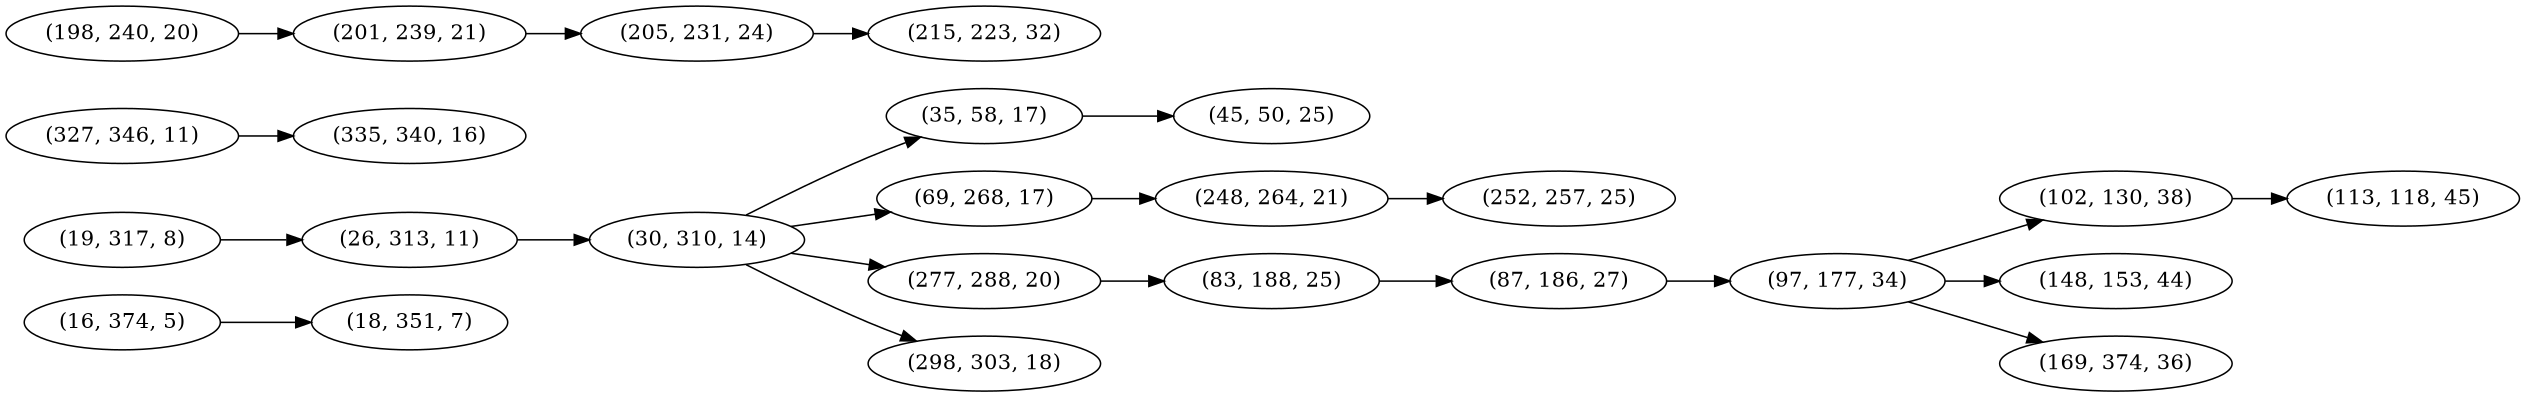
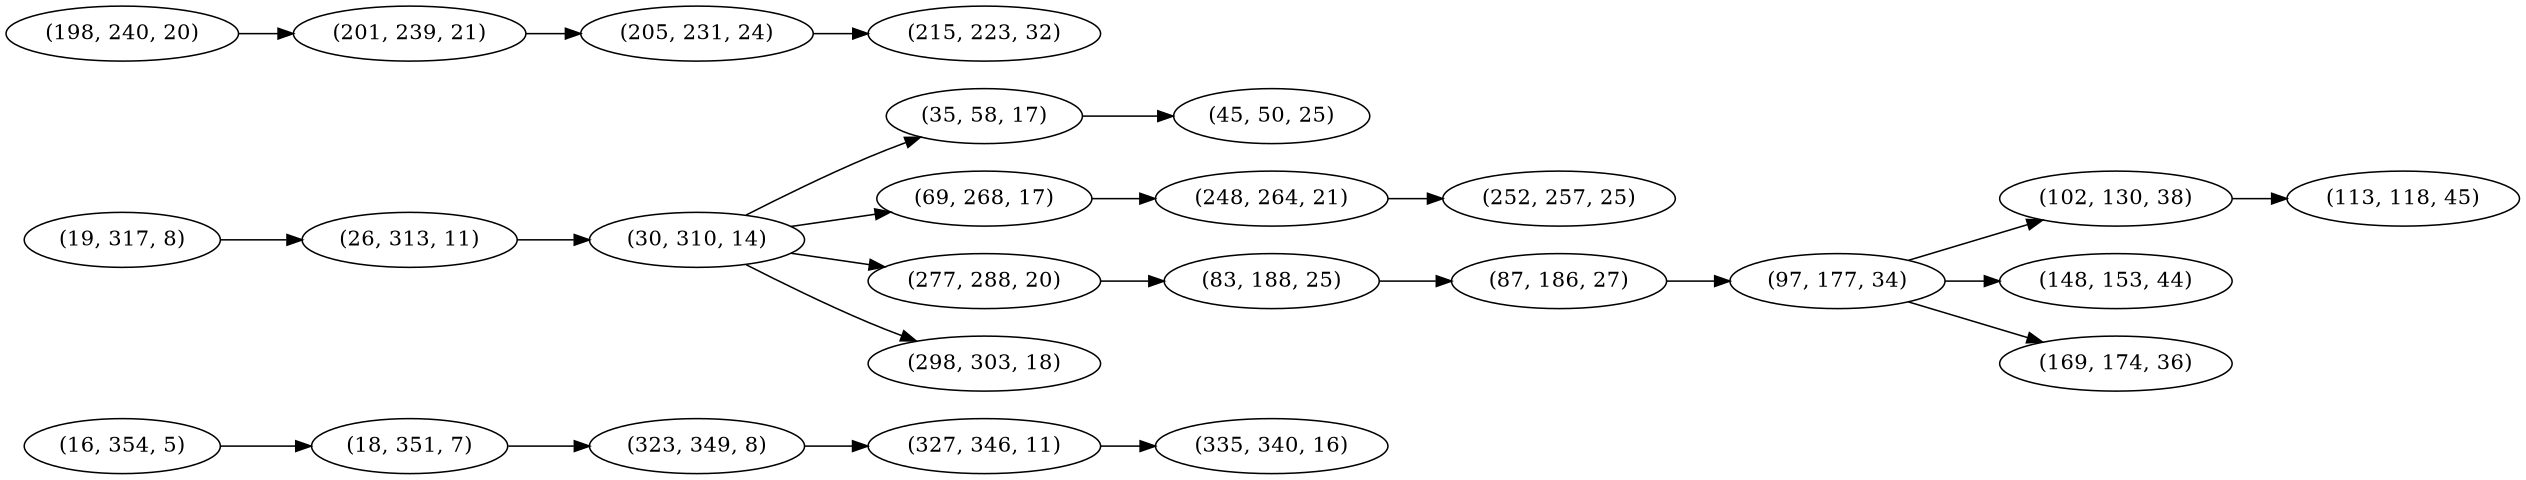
node "(16, 374, 5)": label "(16, 374, 5)" -> "(16, 354, 5)"
node "(169, 374, 36)": label "(169, 374, 36)" -> "(169, 174, 36)"
node "(323, 349, 8)": added
